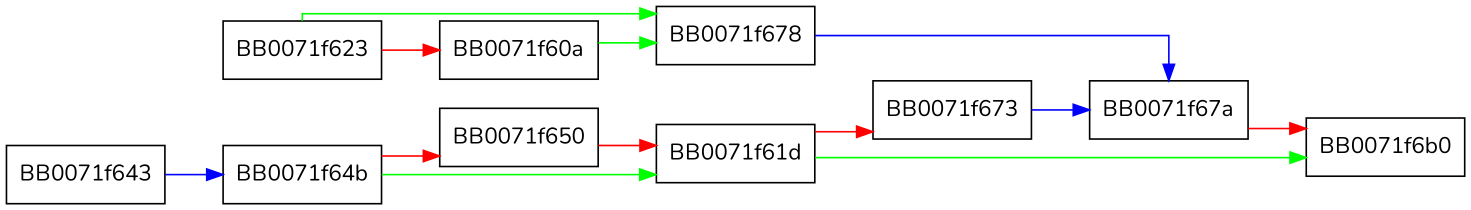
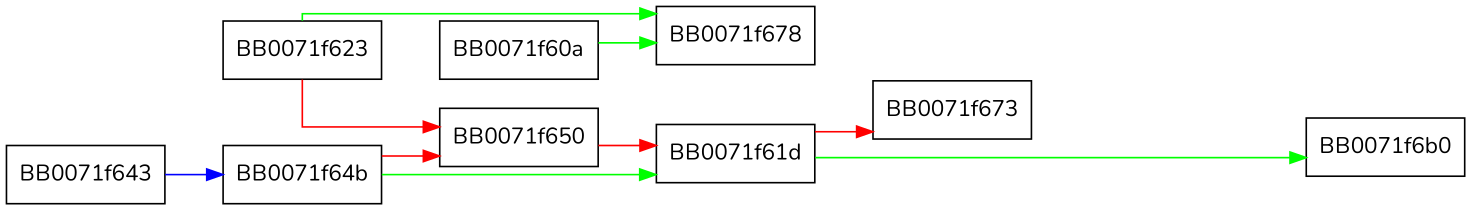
edge "BB0071f623" -> "BB0071f60a": now "BB0071f623" -> "BB0071f650"
node "BB0071f67a": removed
